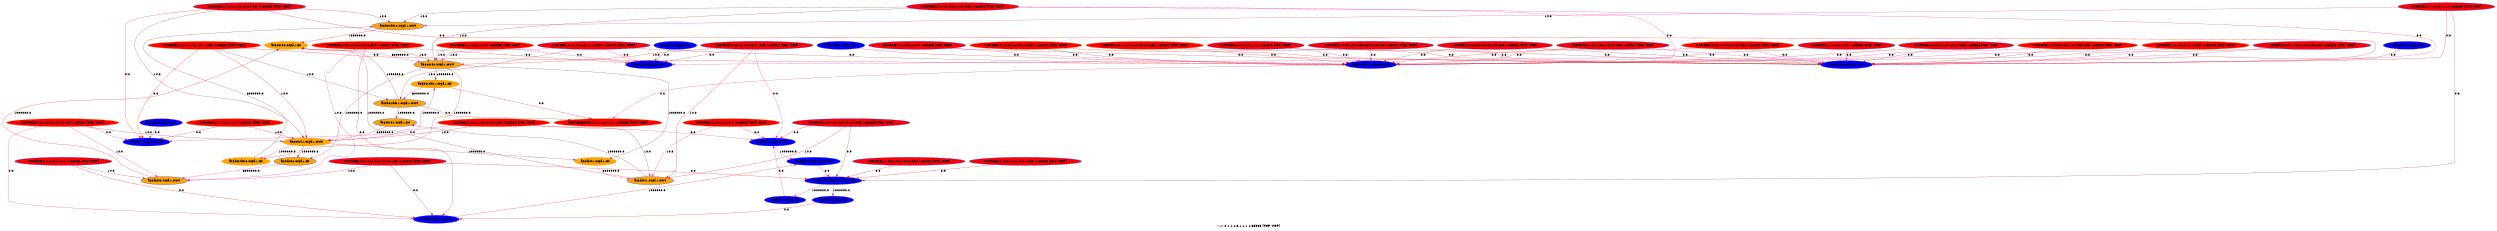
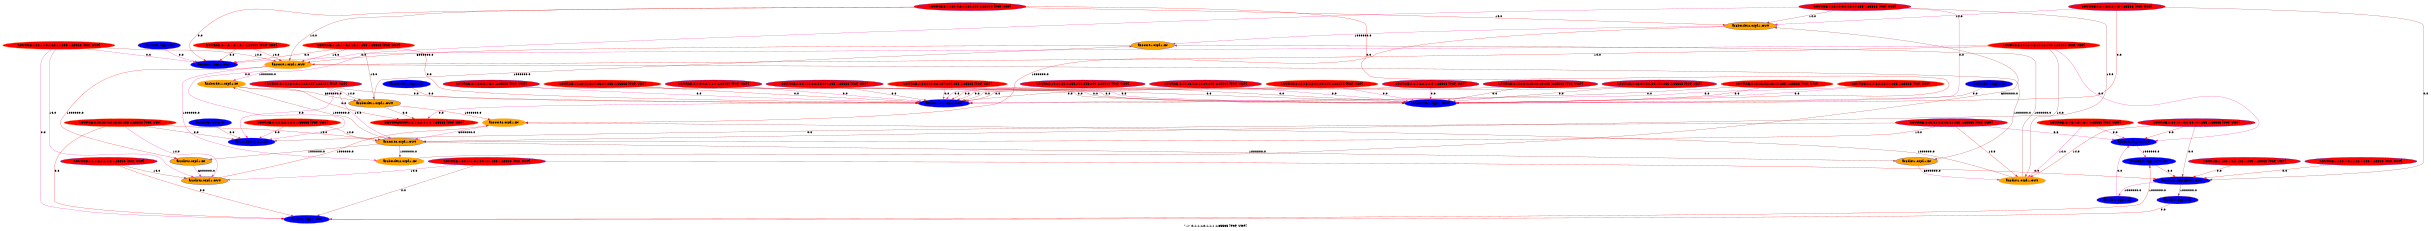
edge "as3border2.ospf.1.OUT" -> "as2core1.ospf.1.IN": added, label "1000000.0"
node "as2dist1.ospf.1.IN": color darkorange -> blue
node "as2dist1.ospf.1.OUT": color blue -> darkorange
